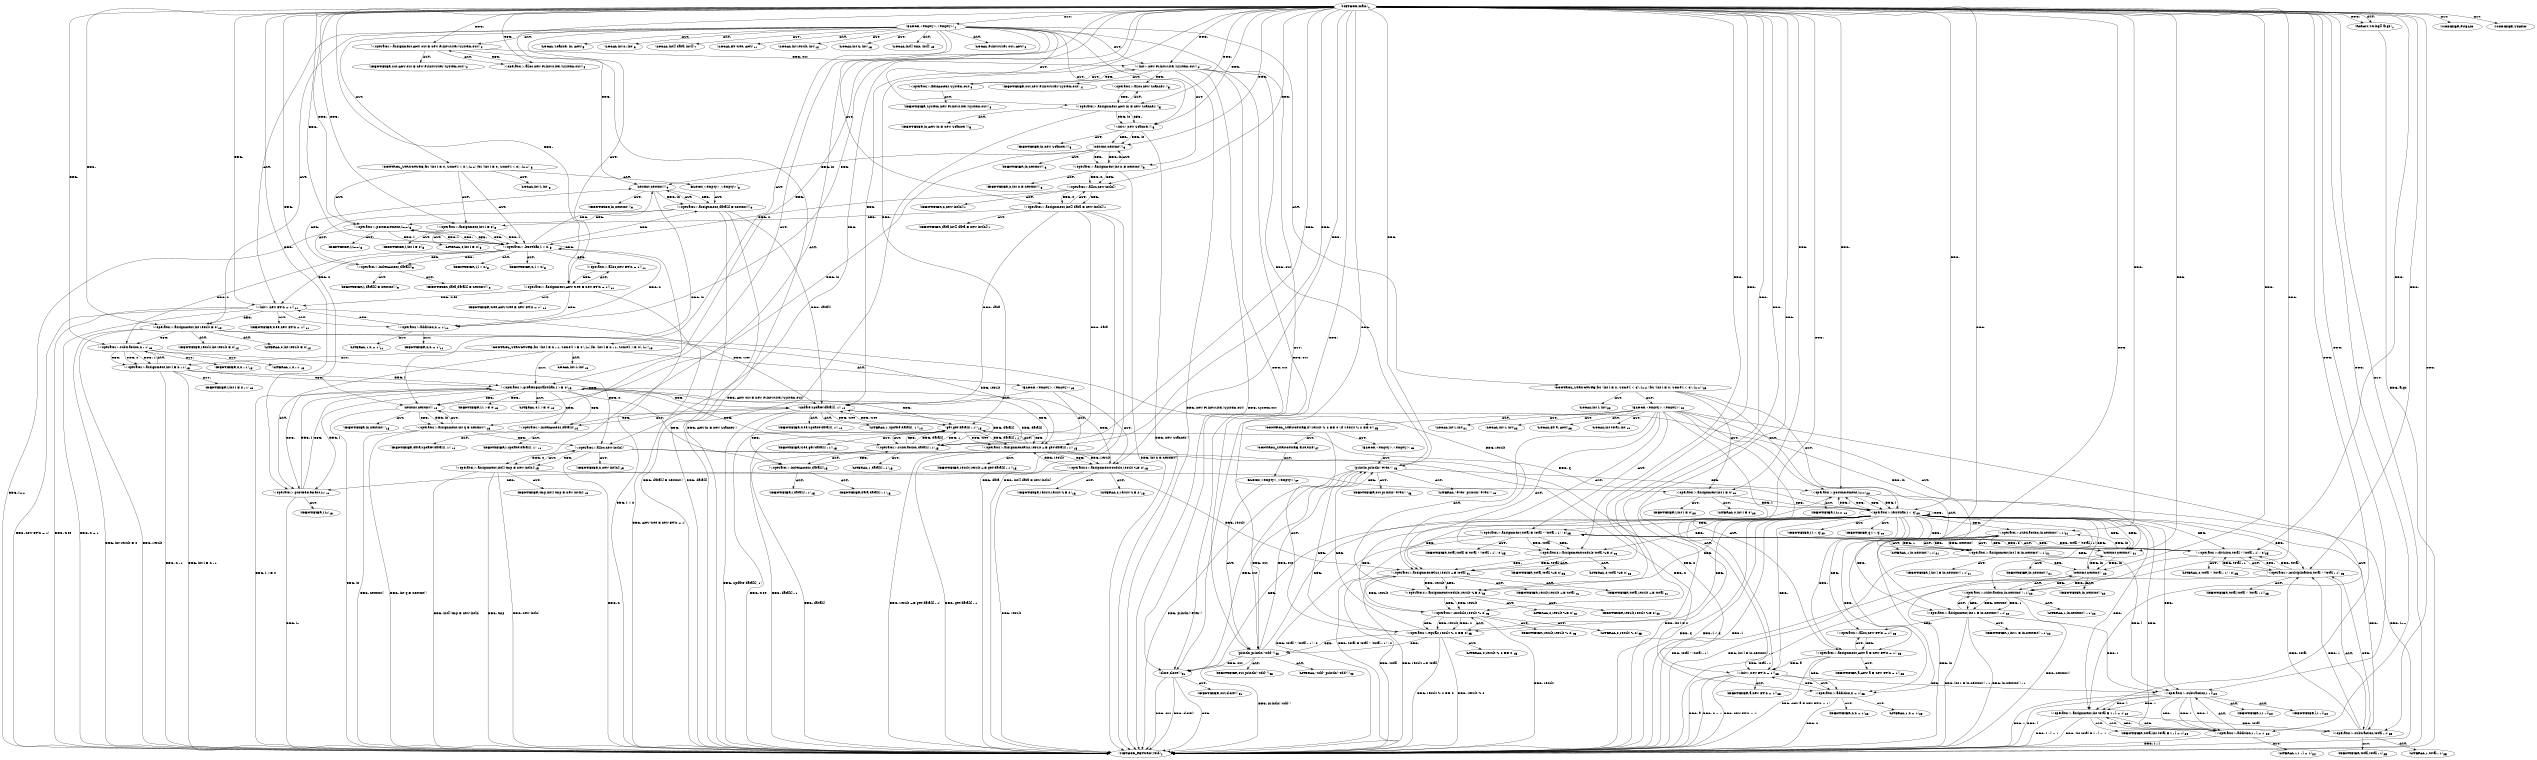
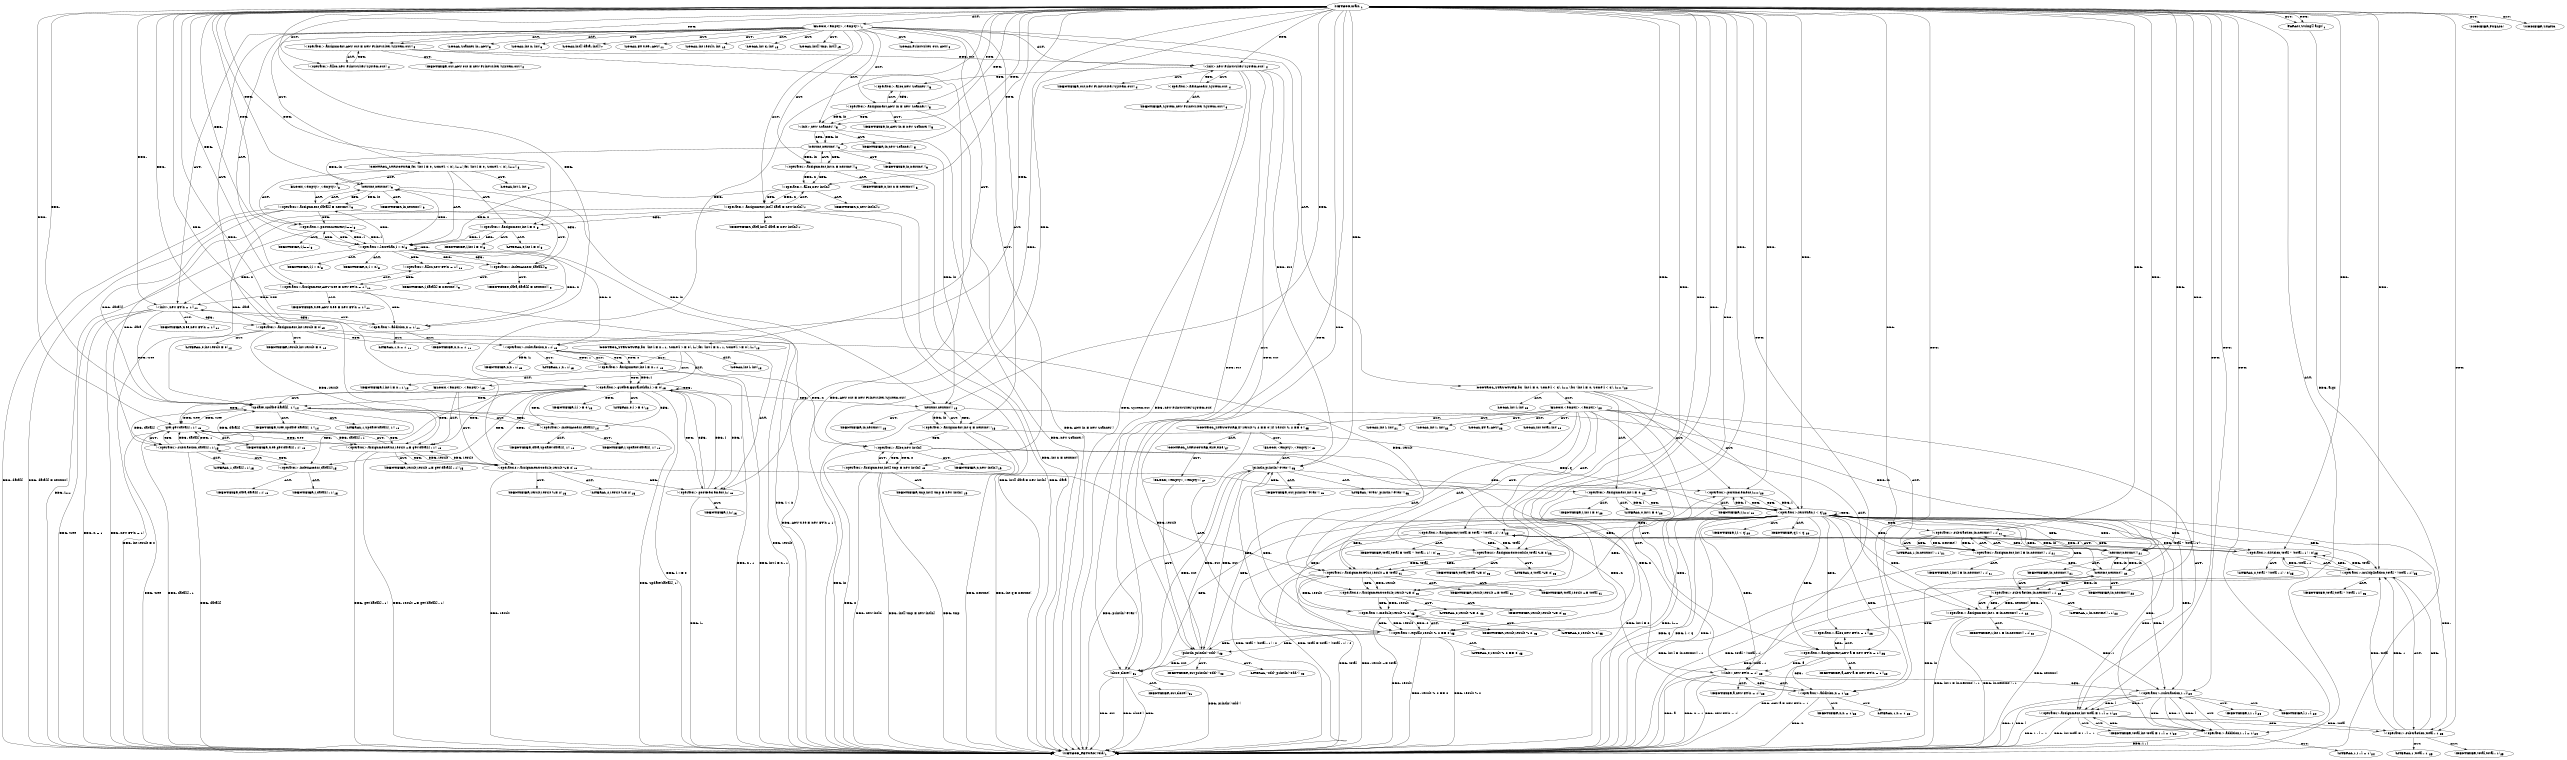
edge "(METHOD,main)" -> "(<operator>.alloc,new PrintWriter(System.out))": label "CFG: " -> "AST: "
edge "(METHOD,main)" -> "(<operator>.subtraction,data[i] - 1)": removed, label "DDG:"
edge "(<operator>.subtraction,n - 1)" -> "(IDENTIFIER,n,n - 1)": label "AST: " -> "DDG: i--"
